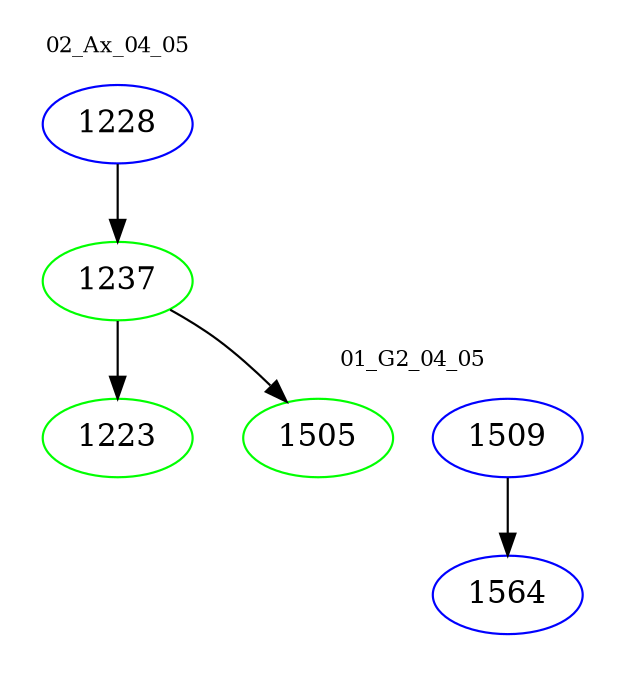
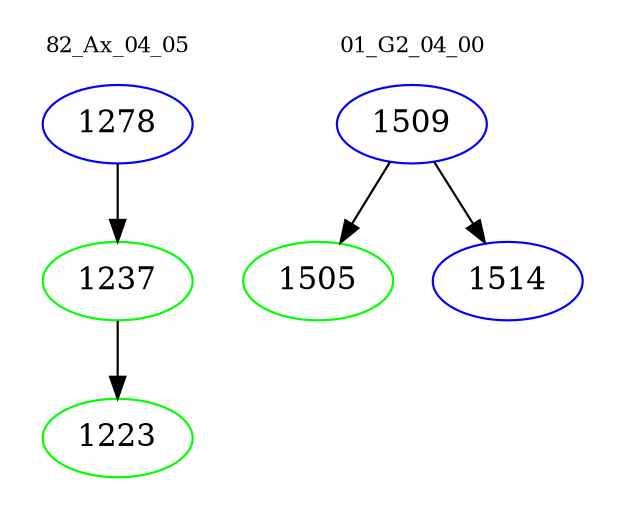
cluster "02_Ax_04_05": label "02_Ax_04_05" -> "82_Ax_04_05"
node "1228": label "1228" -> "1278"
edge "1237" -> "1505": now "1509" -> "1505"
cluster "01_G2_04_05": label "01_G2_04_05" -> "01_G2_04_00"
node "1564": label "1564" -> "1514"
